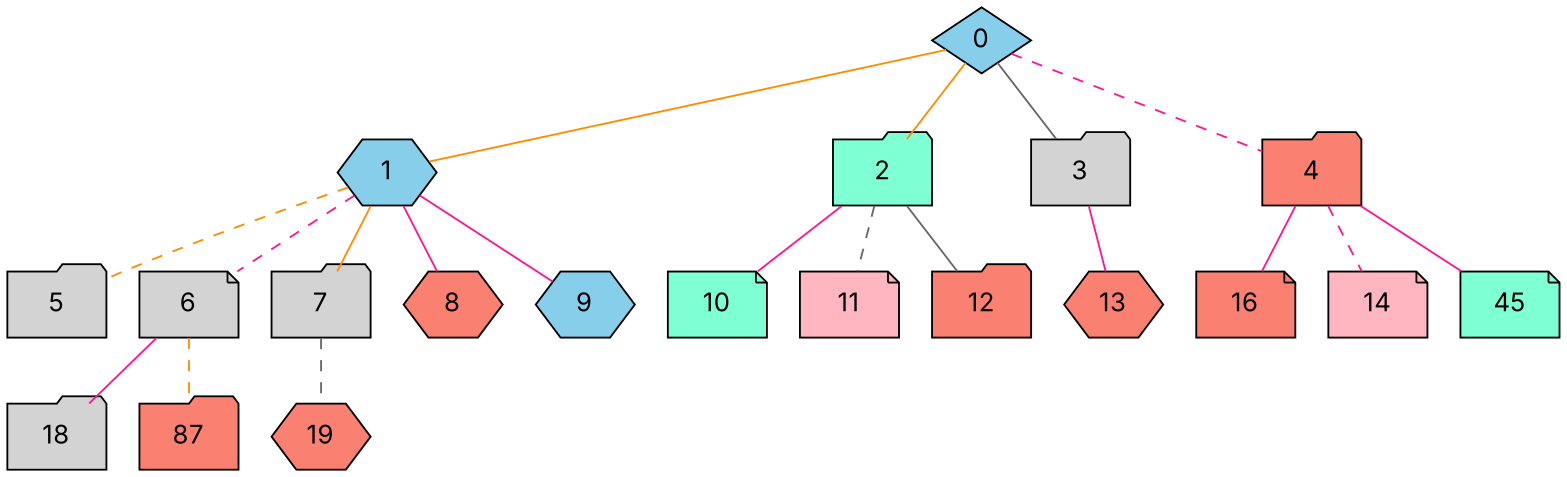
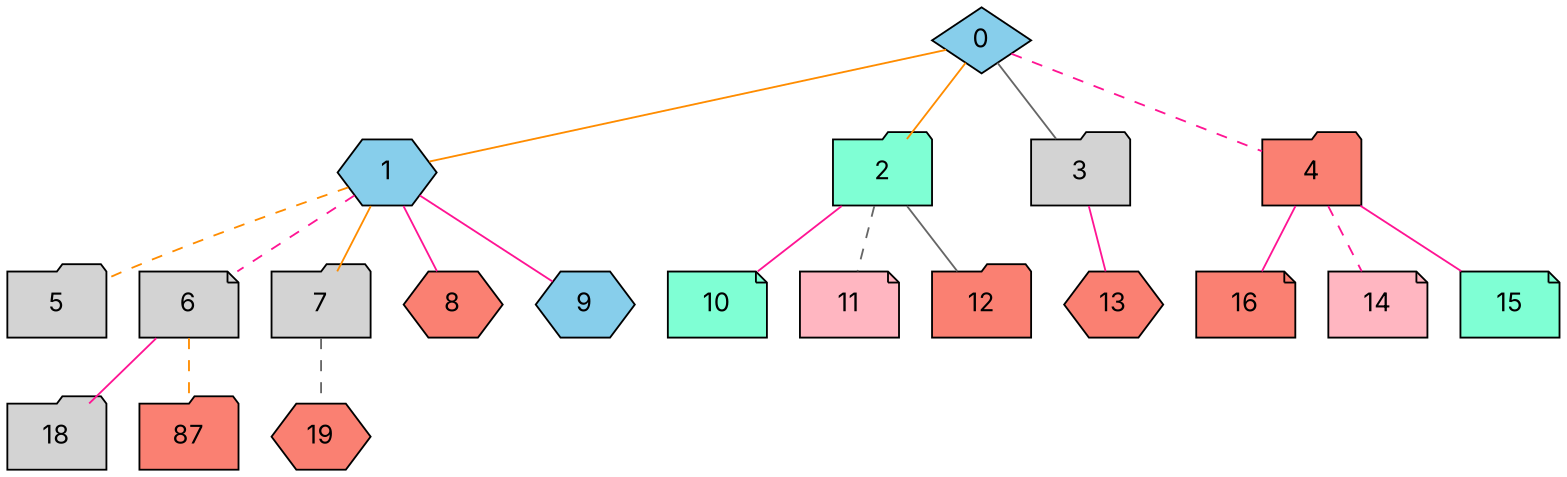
node "45": label "45" -> "15"
